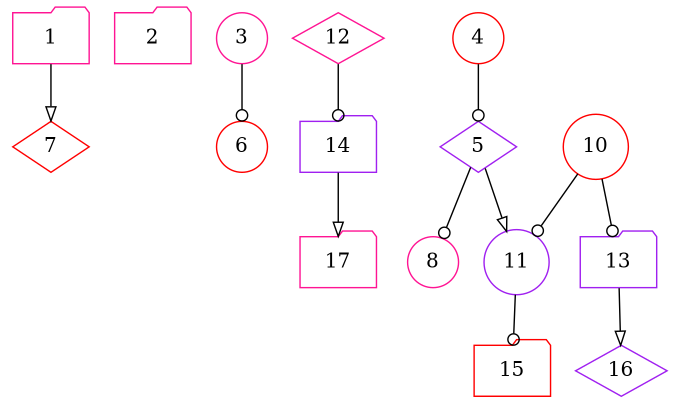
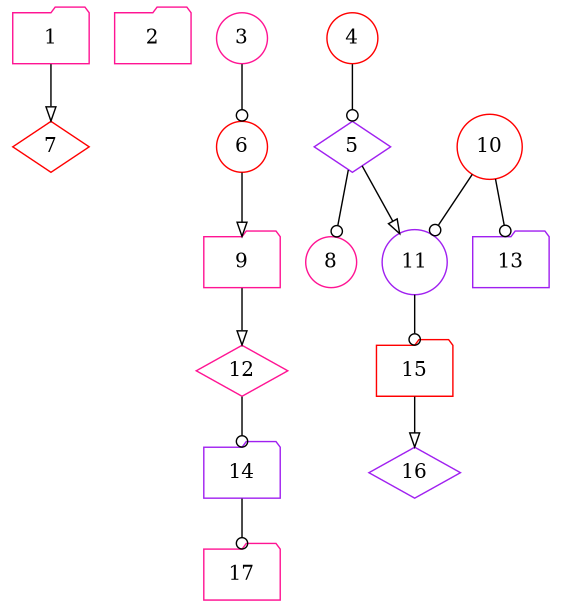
edge "14" -> "17": arrowhead onormal -> odot
node "9": added
edge "13" -> "16": now "15" -> "16"
